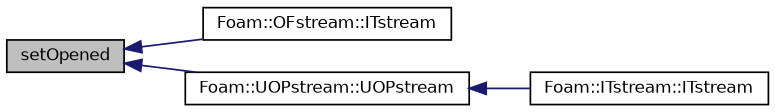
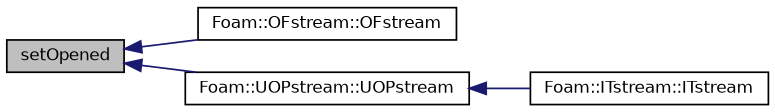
node "Foam::OFstream::ITstream": label "Foam::OFstream::ITstream" -> "Foam::OFstream::OFstream"
